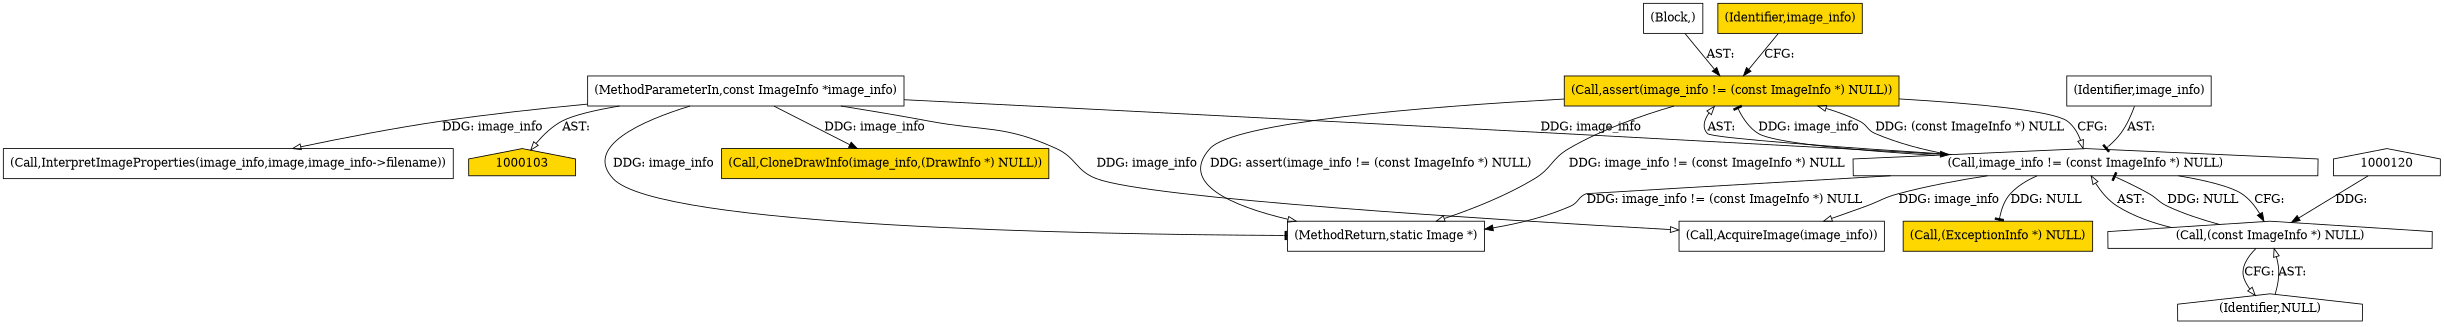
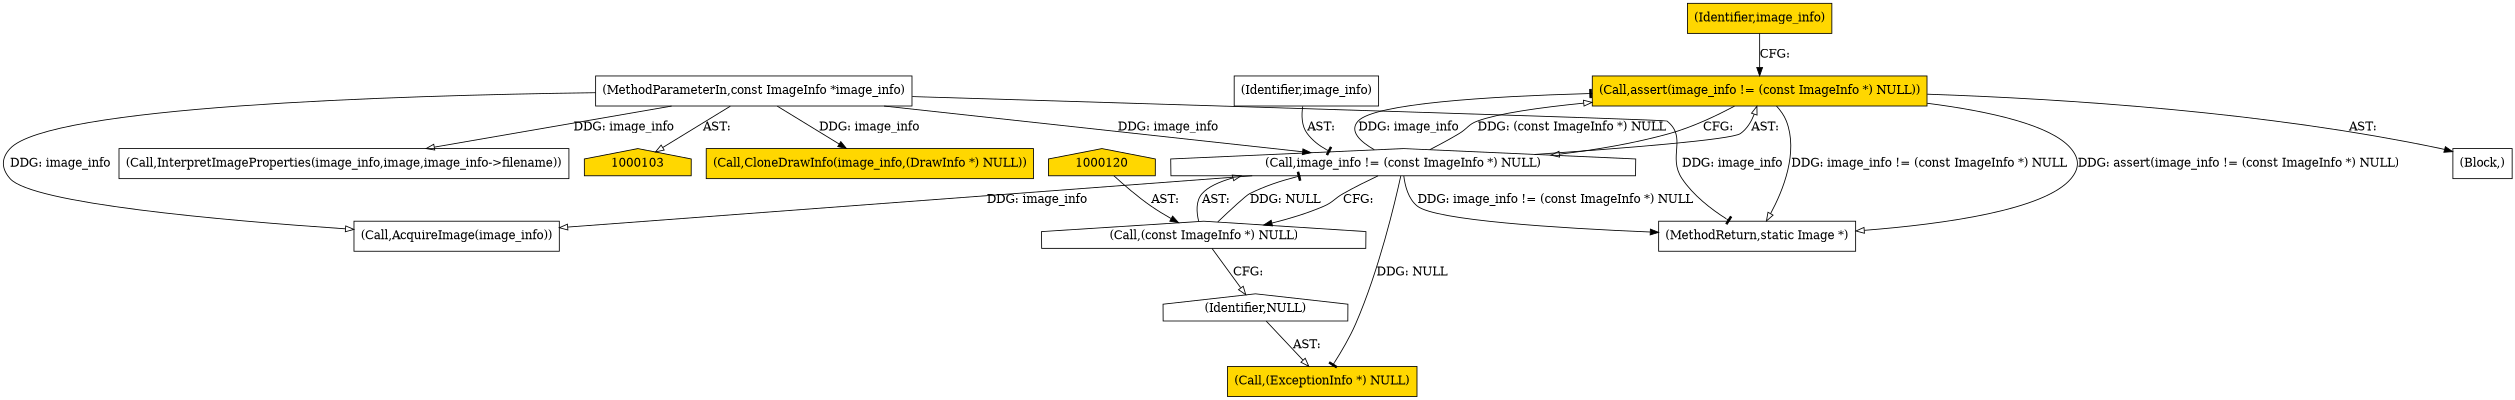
edge "(Block,)" -> "(Call,assert(image_info != (const ImageInfo *) NULL))": reversed
node "1000120": fillcolor white -> gold
edge "1000120" -> "(Call,(const ImageInfo *) NULL)": label "DDG: " -> "AST: "
edge "(Identifier,NULL)" -> "(Call,(const ImageInfo *) NULL)": now "(Identifier,NULL)" -> "(Call,(ExceptionInfo *) NULL)"
